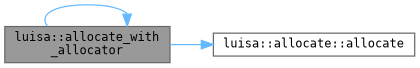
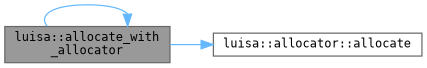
node "luisa::allocate::allocate": label "luisa::allocate::allocate" -> "luisa::allocator::allocate"
